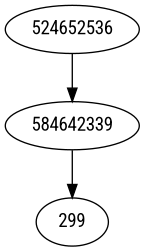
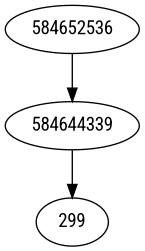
node "524652536": label "524652536" -> "584652536"
node "584642339": label "584642339" -> "584644339"
